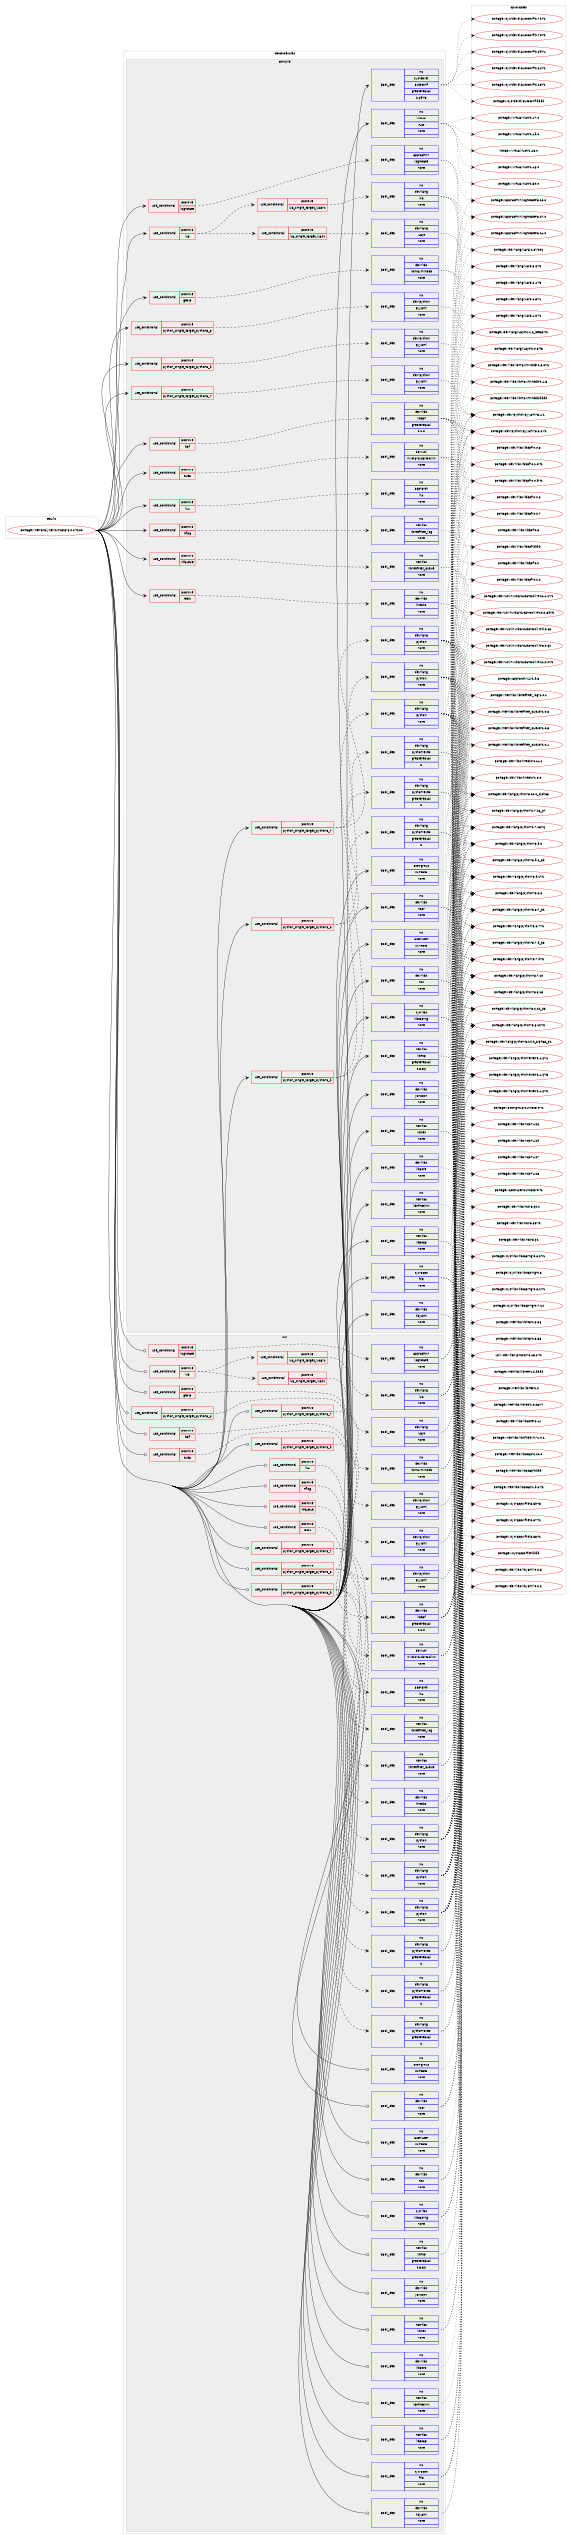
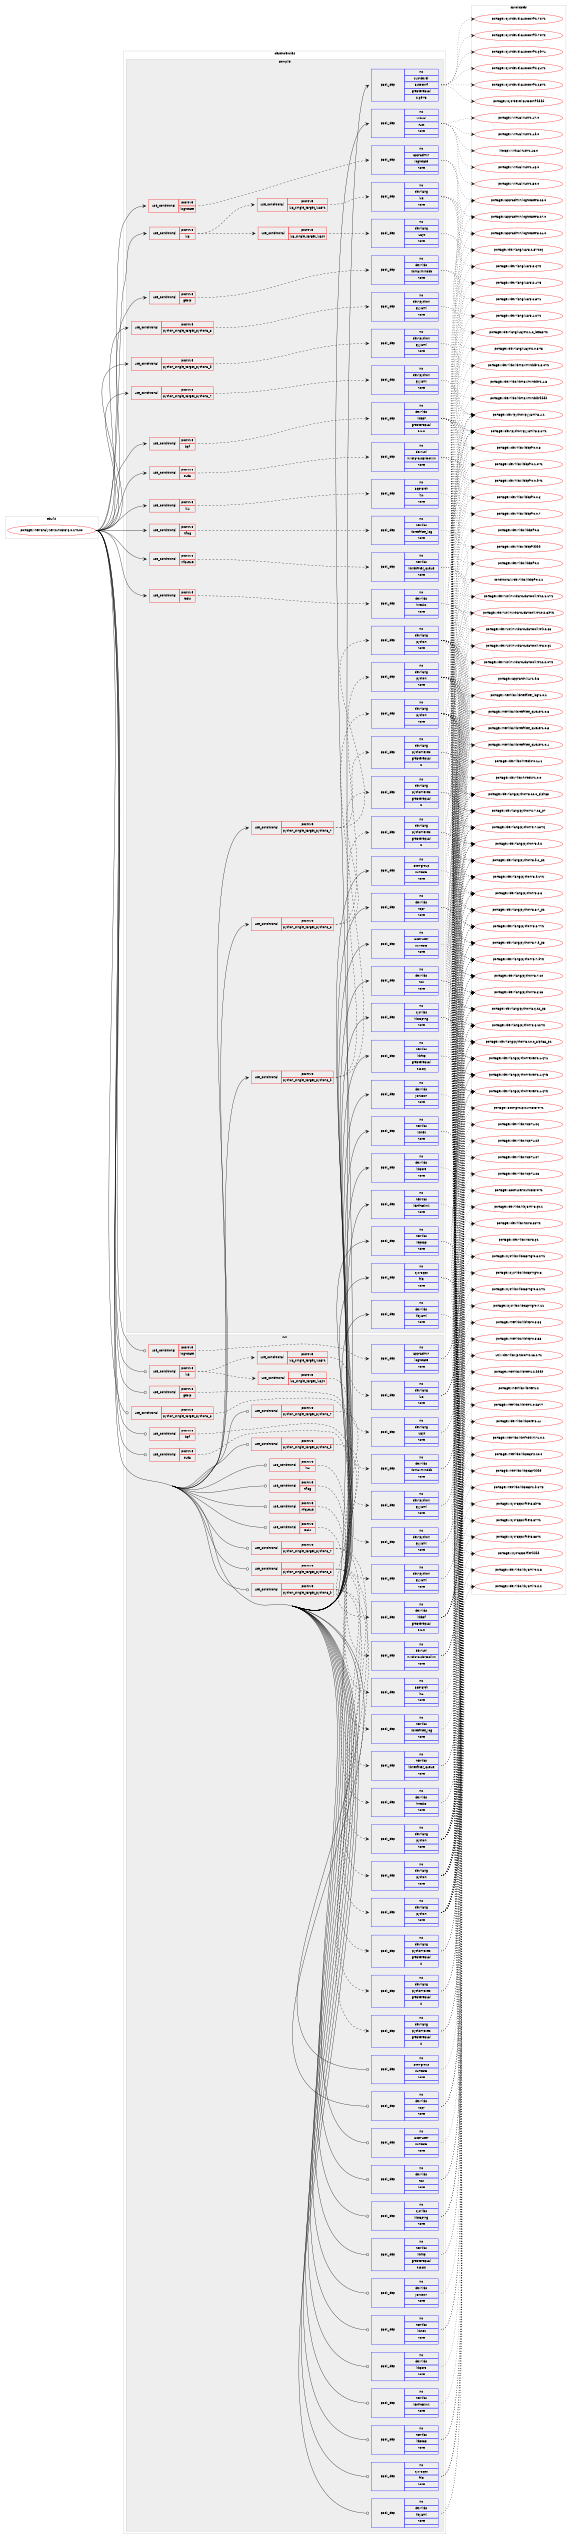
node "portage://dev-libs/libbpf-0.1.1": label "portage://dev-libs/libbpf-0.1.1" -> "conditional://dev-libs/libbpf-0.1.1"
node "portage://dev-libs/nss-3.60.1": label "portage://dev-libs/nss-3.60.1" -> "portage://dev-libs/libyaml-3.60.1"
